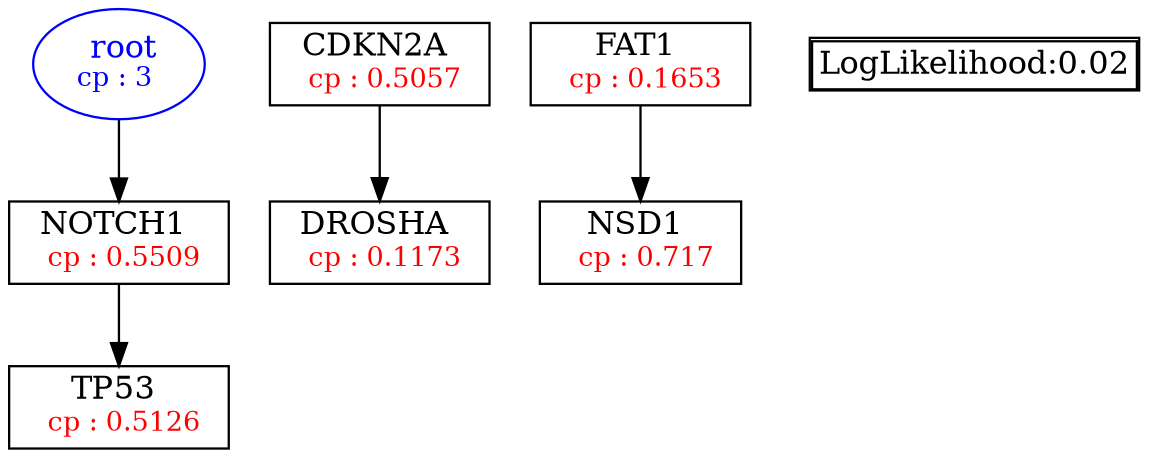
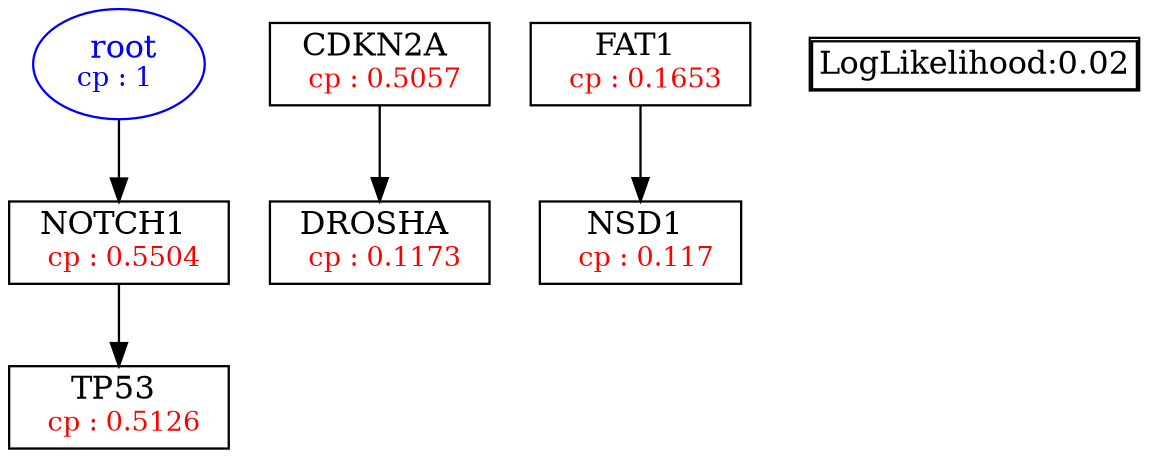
node "root": text "cp : 3" -> "cp : 1"
node "NOTCH1": text "cp : 0.5509" -> "cp : 0.5504"
node "NSD1": text "cp : 0.717" -> "cp : 0.117"
